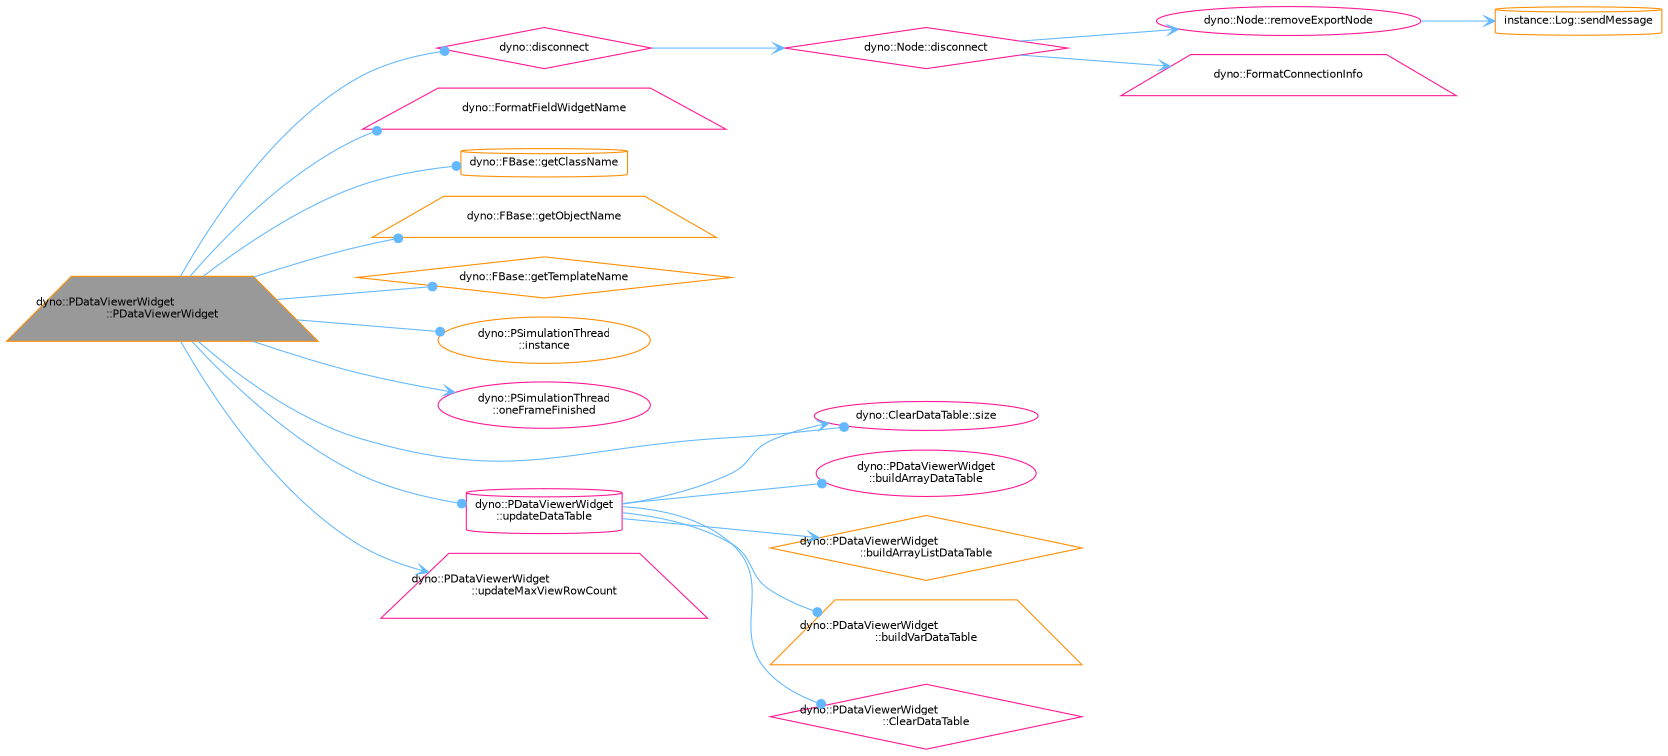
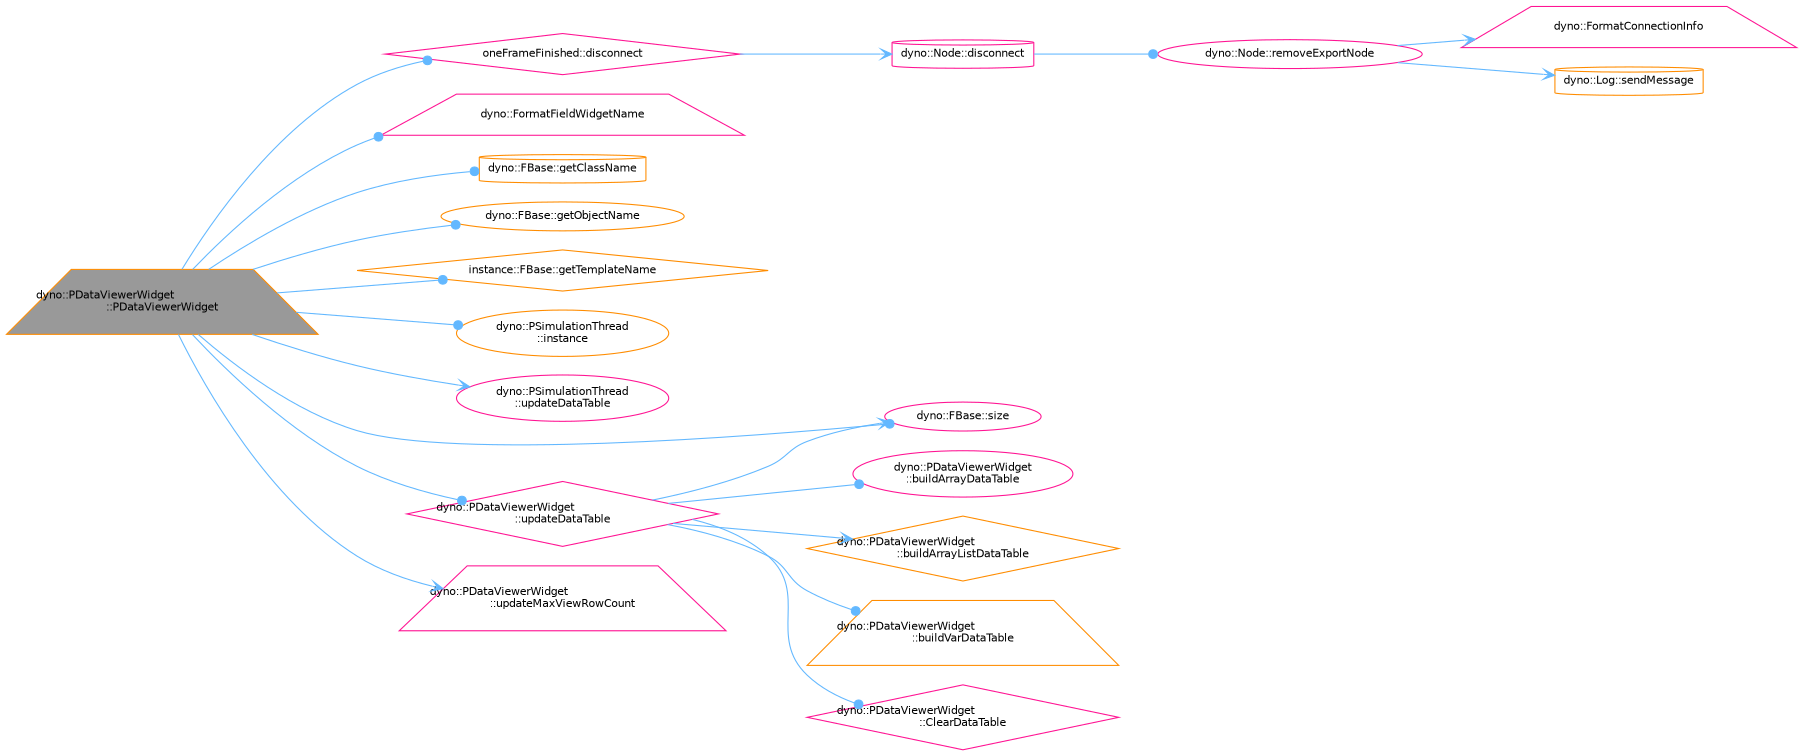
node "instance::Log::sendMessage": label "instance::Log::sendMessage" -> "dyno::Log::sendMessage"
edge "dyno::Node::disconnect" -> "dyno::Node::removeExportNode": arrowhead vee -> dot
node "dyno::disconnect": label "dyno::disconnect" -> "oneFrameFinished::disconnect"
node "dyno::Node::disconnect": shape diamond -> cylinder
edge "dyno::Node::disconnect" -> "dyno::FormatConnectionInfo": now "dyno::Node::removeExportNode" -> "dyno::FormatConnectionInfo"
node "dyno::FBase::getObjectName": shape trapezium -> ellipse
node "dyno::FBase::getTemplateName": label "dyno::FBase::getTemplateName" -> "instance::FBase::getTemplateName"
node "dyno::PSimulationThread ::oneFrameFinished": label "dyno::PSimulationThread ::oneFrameFinished" -> "dyno::PSimulationThread ::updateDataTable"
node "dyno::ClearDataTable::size": label "dyno::ClearDataTable::size" -> "dyno::FBase::size"
node "dyno::PDataViewerWidget ::updateDataTable": shape cylinder -> diamond
